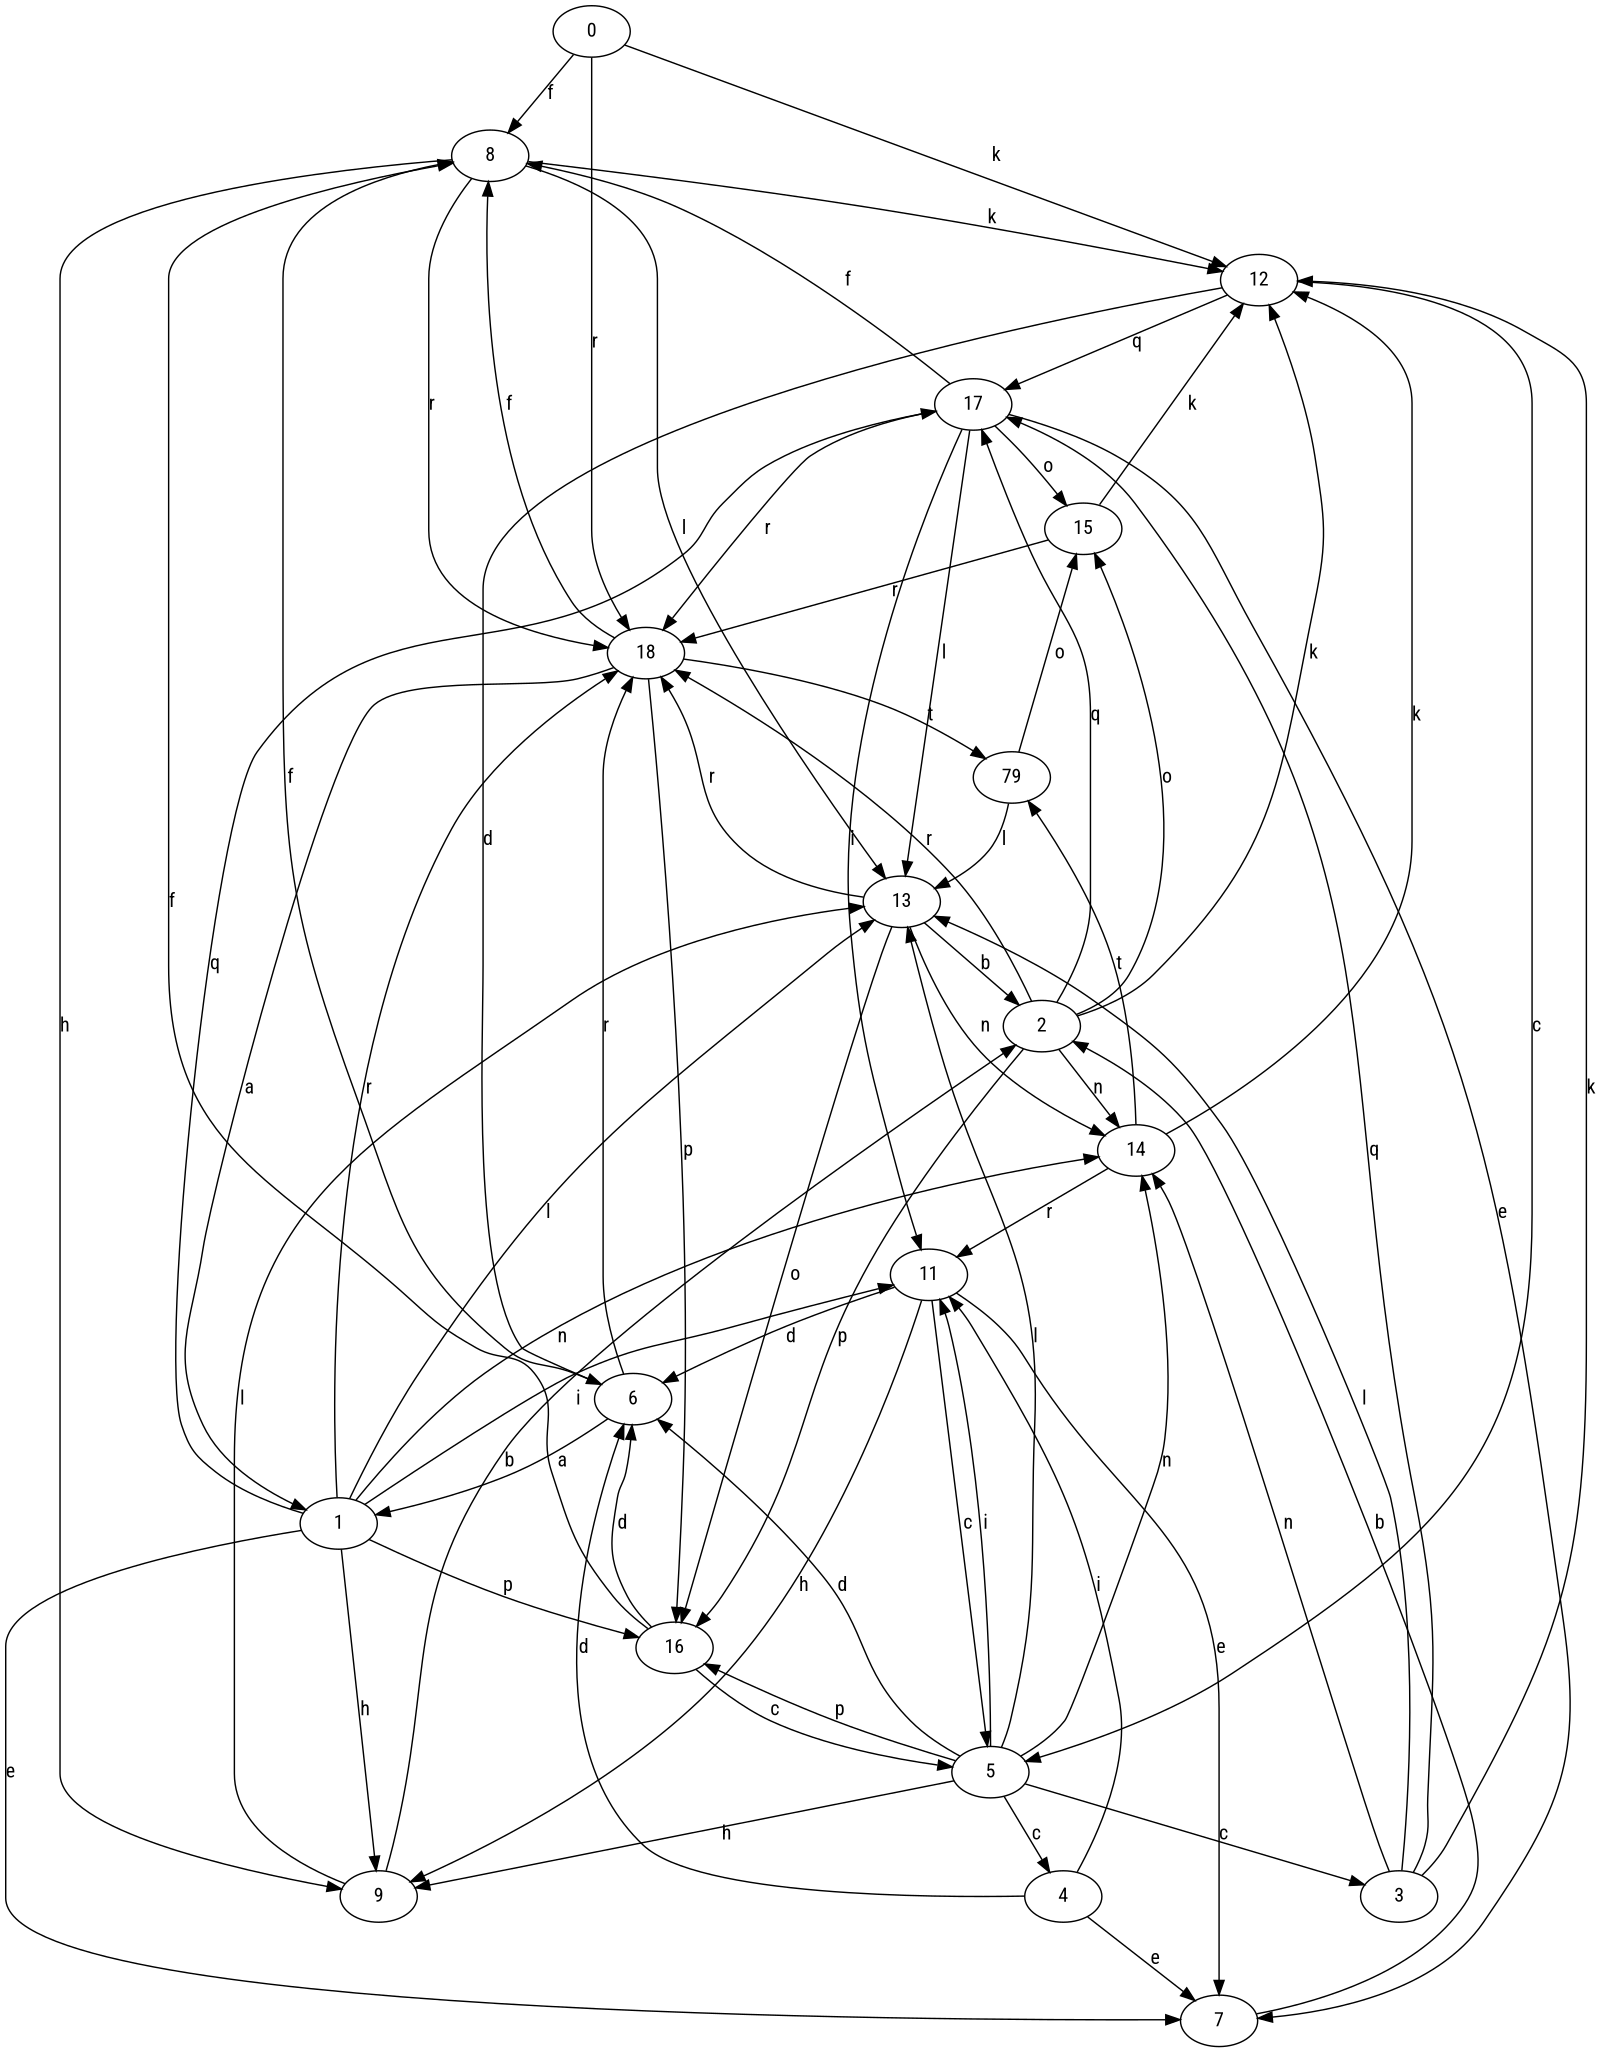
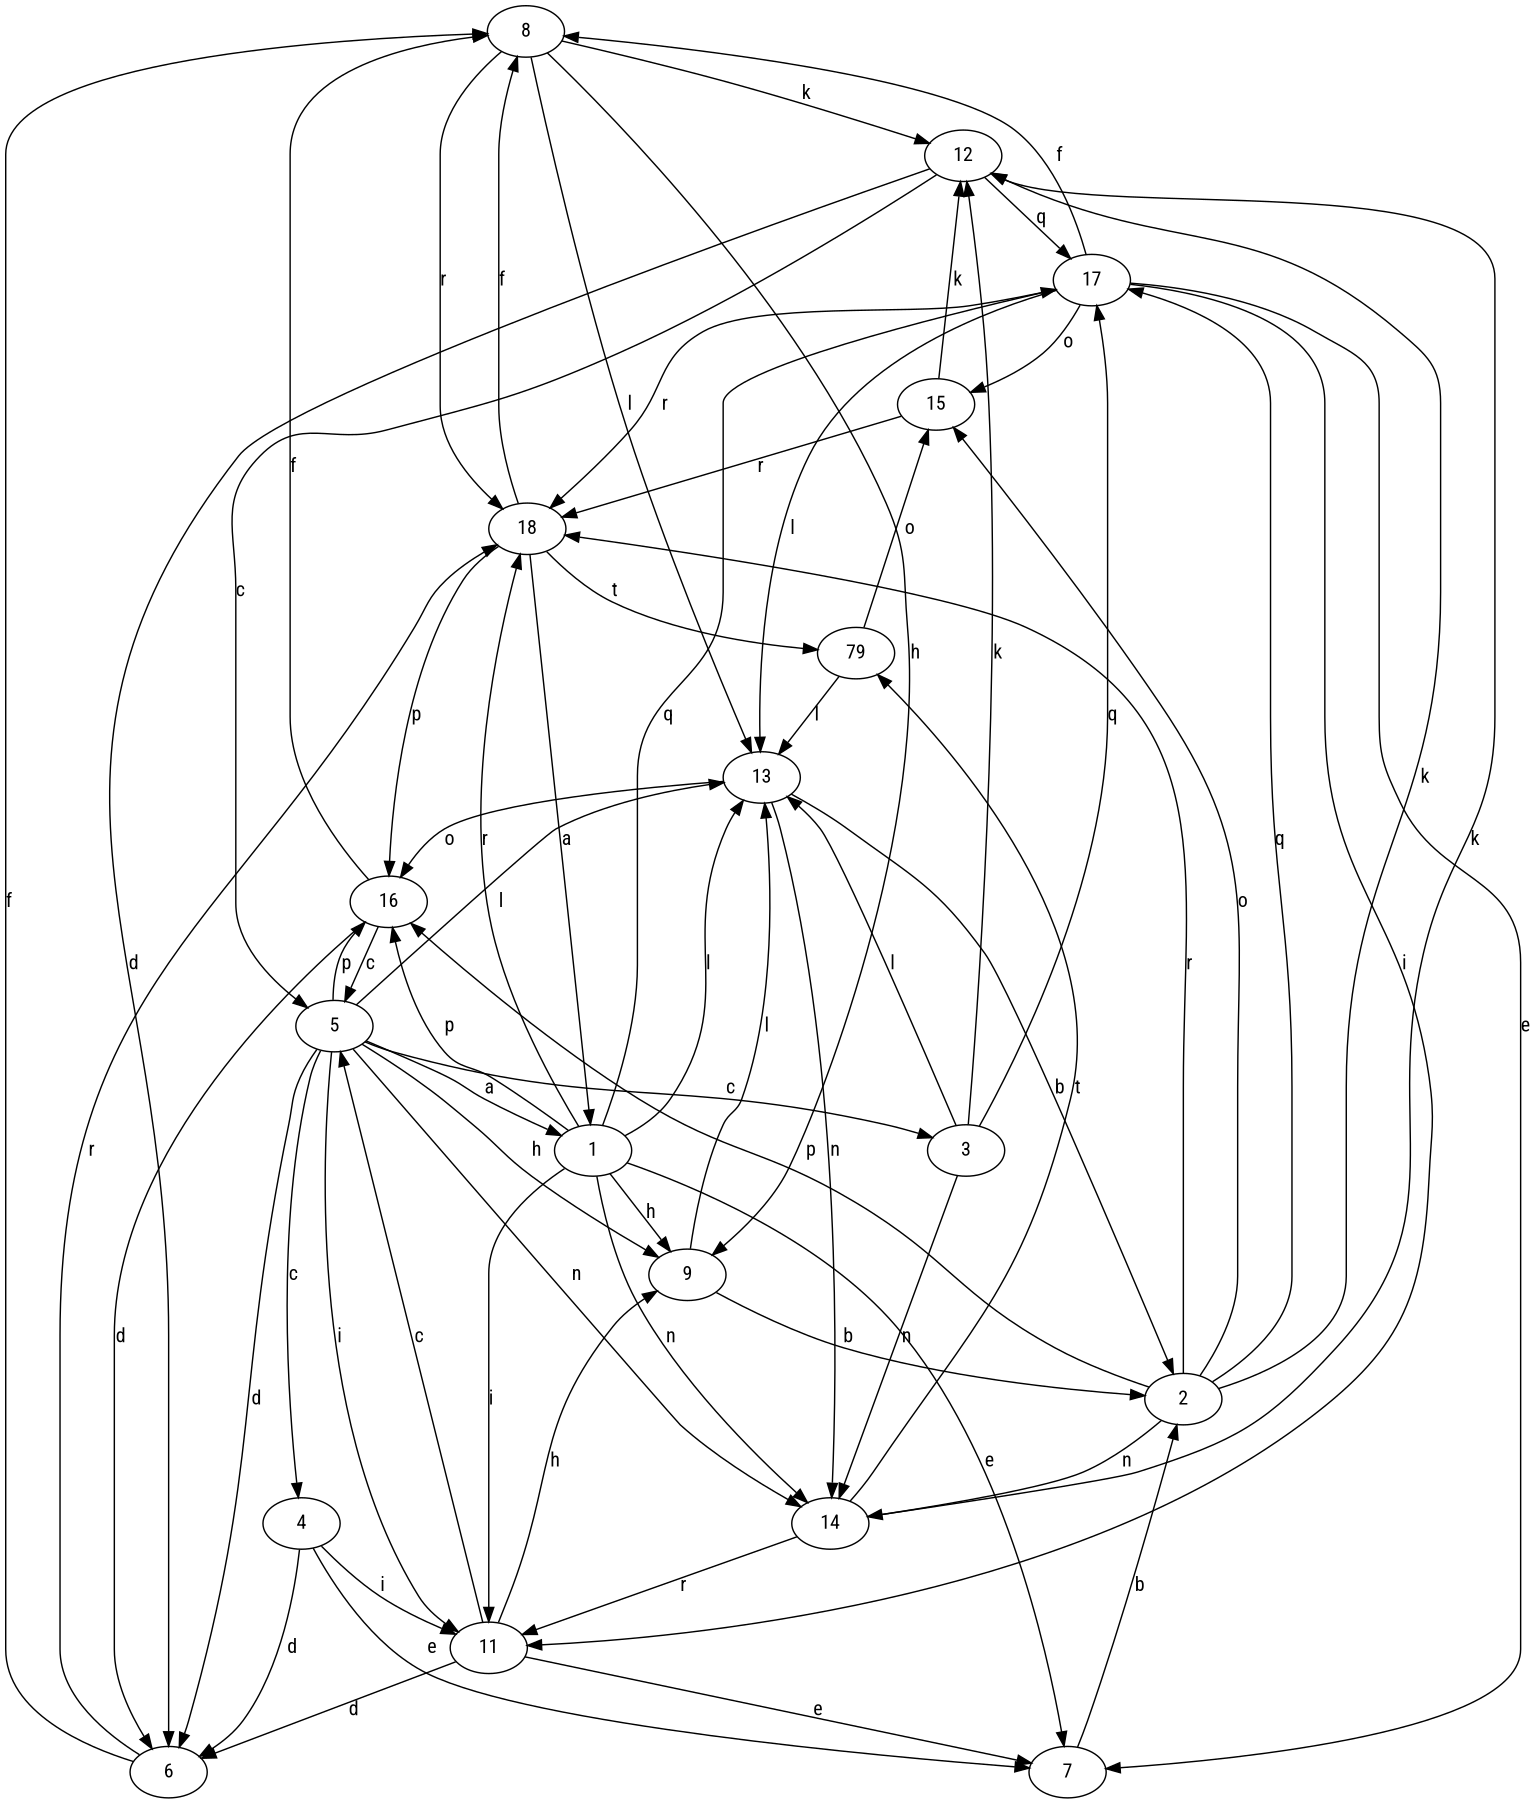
node "0": removed
edge "13" -> "18": removed, label "r"
edge "6" -> "1": now "5" -> "1"
